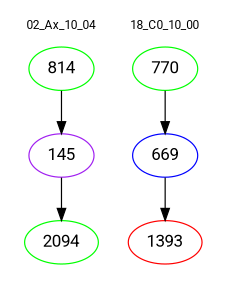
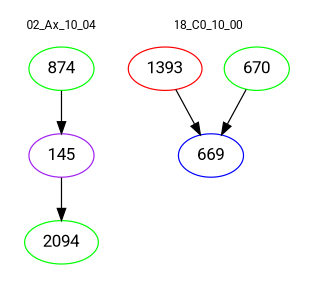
node "814": label "814" -> "874"
node "770": label "770" -> "670"
edge "669" -> "1393": reversed
